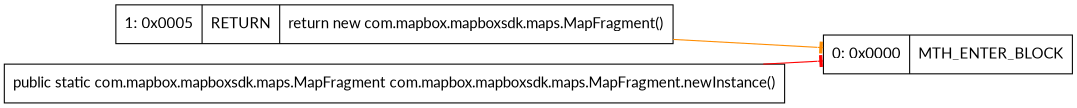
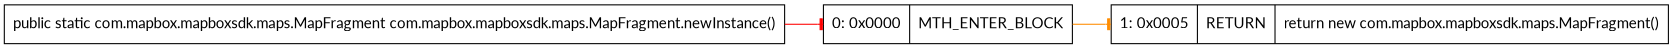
edge "1: 0x0005" -> "0: 0x0000": reversed
